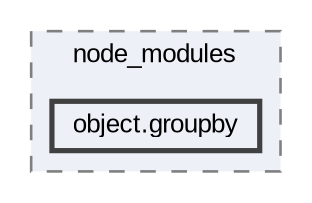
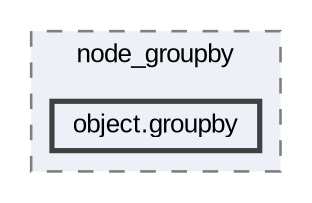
cluster "node_modules": label "node_modules" -> "node_groupby"
